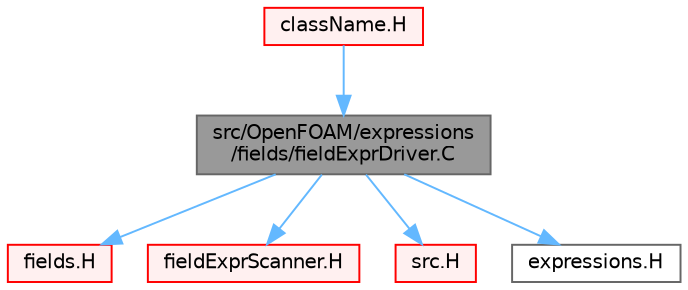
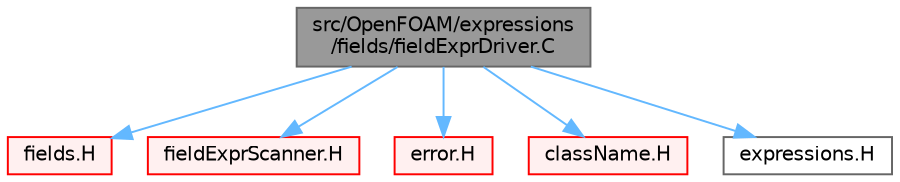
edge "className.H" -> "src/OpenFOAM/expressions /fields/fieldExprDriver.C": reversed
node "src.H": label "src.H" -> "error.H"
